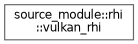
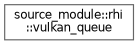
node "source_module::rhi ::vulkan_rhi": label "source_module::rhi ::vulkan_rhi" -> "source_module::rhi ::vulkan_queue"
